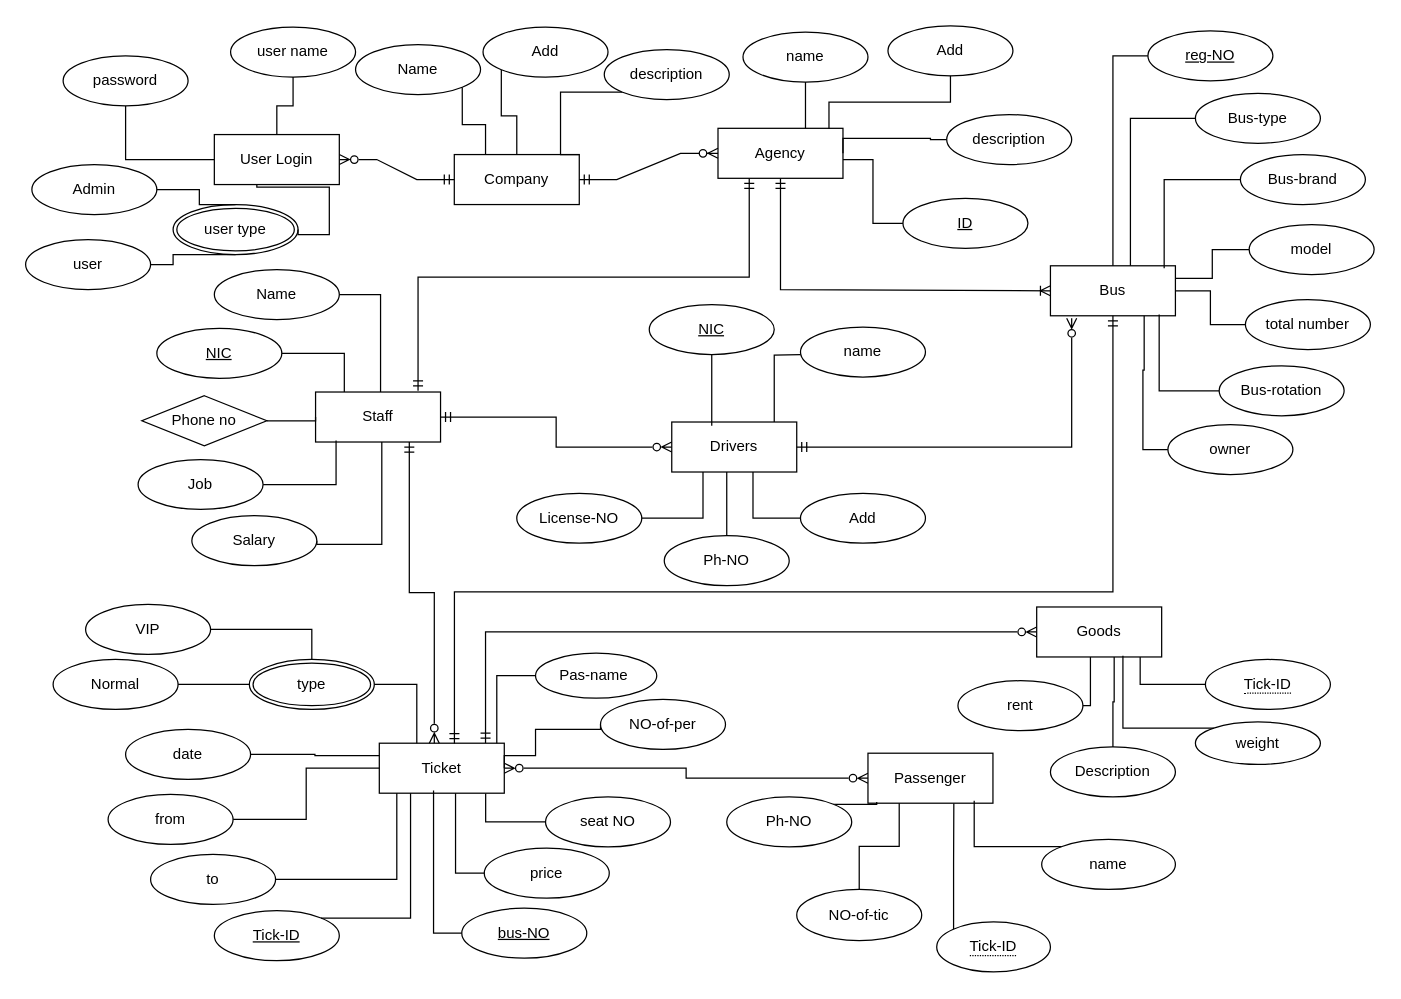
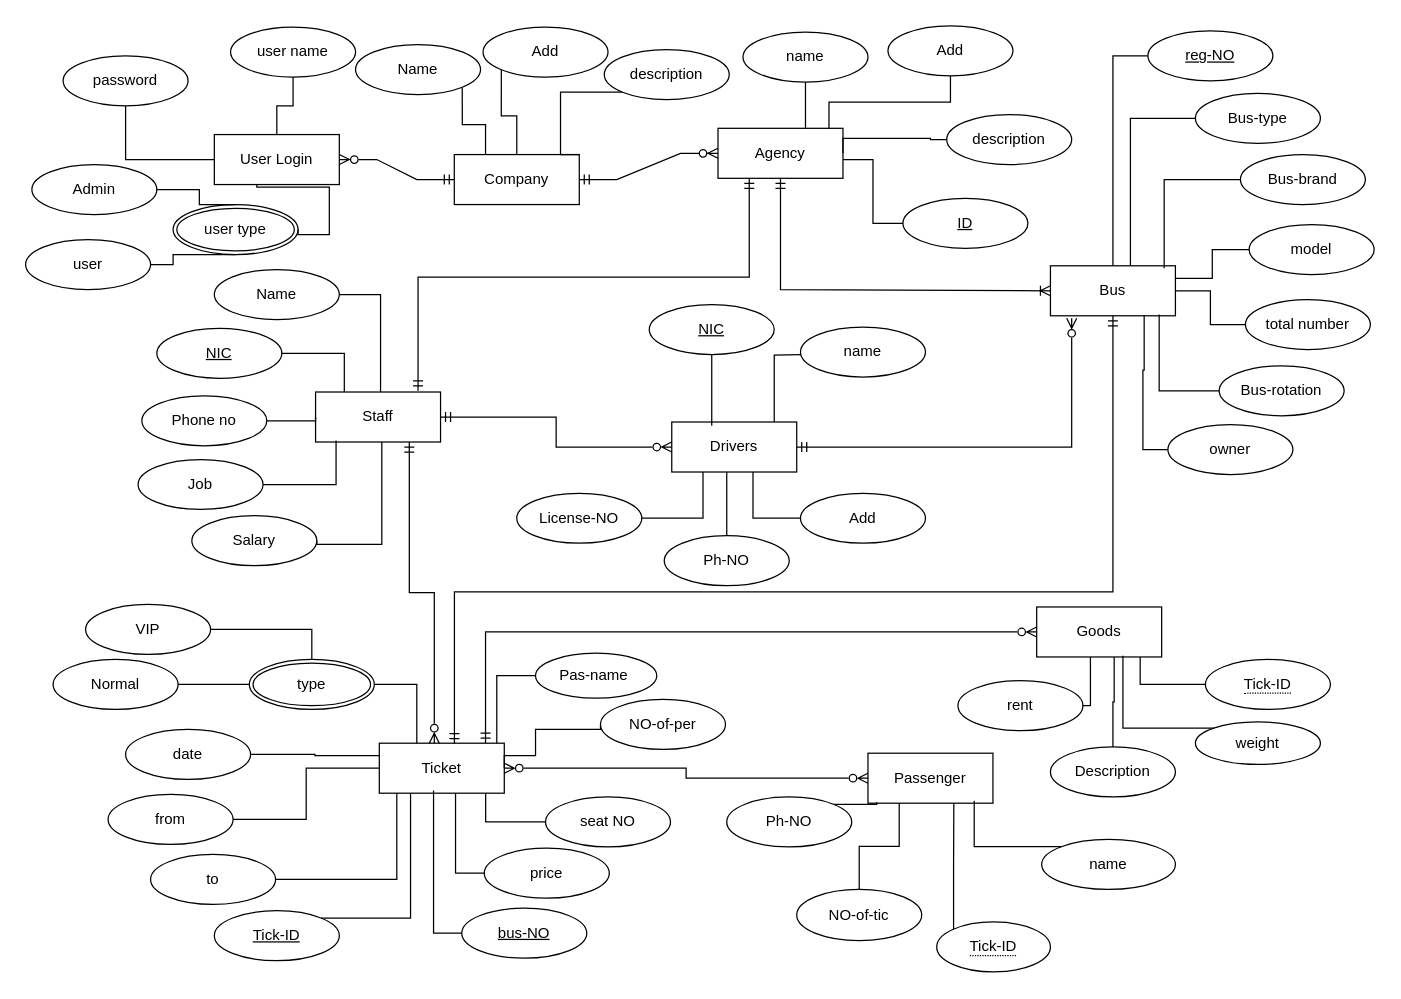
node "Phone no": shape diamond -> ellipse
